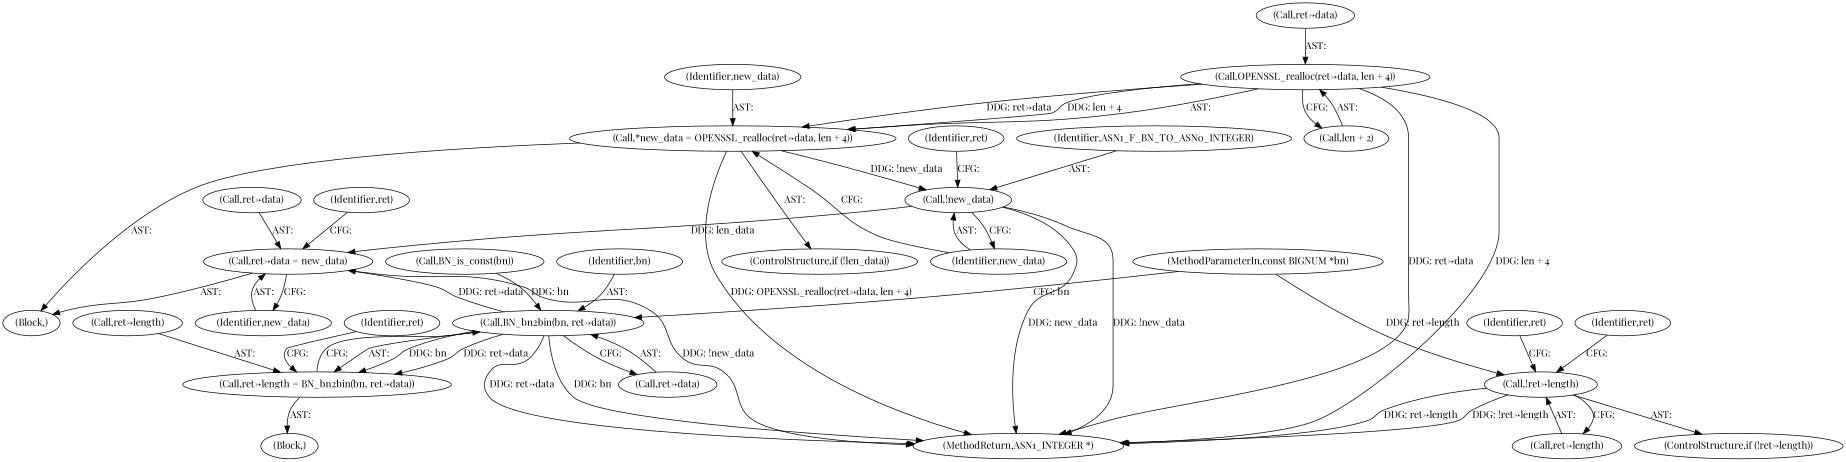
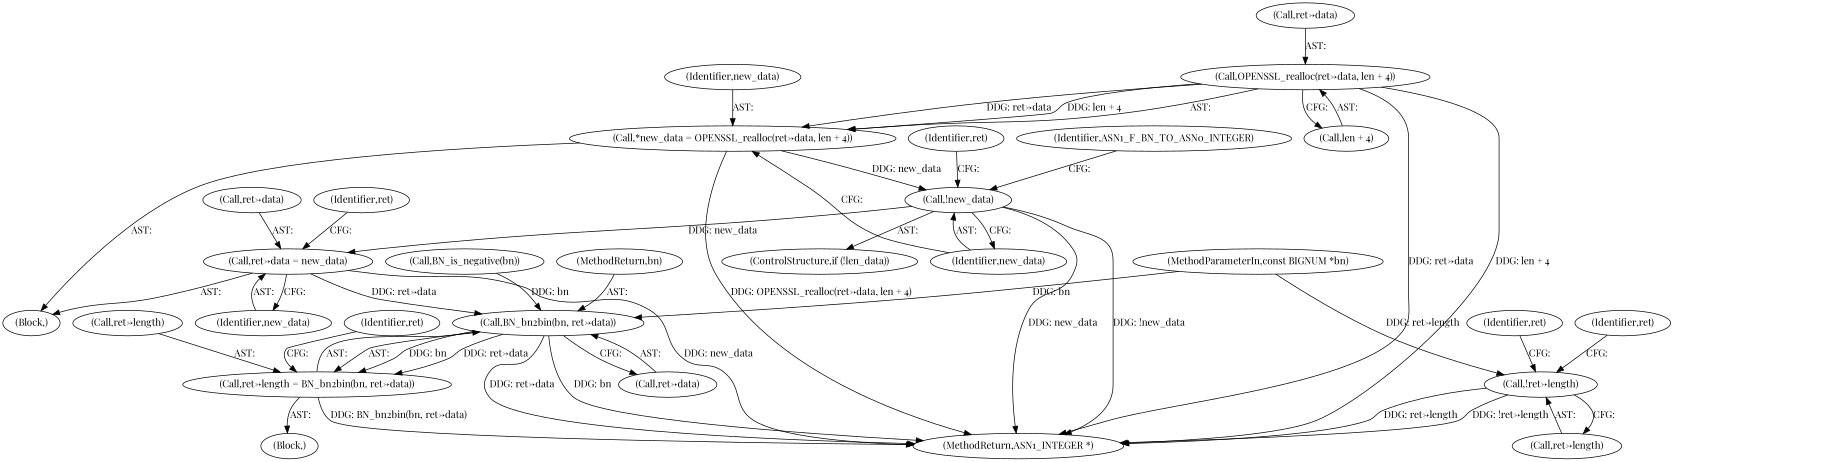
node "(Call,len + 2)": label "(Call,len + 2)" -> "(Call,len + 4)"
edge "(Call,*new_data = OPENSSL_realloc(ret->data, len + 4))" -> "(Call,!new_data)": label "DDG: !new_data" -> "DDG: new_data"
edge "(Identifier,ASN1_F_BN_TO_ASN0_INTEGER)" -> "(Call,!new_data)": label "AST: " -> "CFG: "
edge "(Call,*new_data = OPENSSL_realloc(ret->data, len + 4))" -> "(ControlStructure,if (!len_data))": now "(Call,!new_data)" -> "(ControlStructure,if (!len_data))"
edge "(Call,!new_data)" -> "(Call,ret->data = new_data)": label "DDG: len_data" -> "DDG: new_data"
node "(Call,BN_is_const(bn))": label "(Call,BN_is_const(bn))" -> "(Call,BN_is_negative(bn))"
node "(Identifier,bn)": label "(Identifier,bn)" -> "(MethodReturn,bn)"
edge "(Call,BN_bn2bin(bn, ret->data))" -> "(Call,ret->data = new_data)": reversed
edge "(MethodParameterIn,const BIGNUM *bn)" -> "(Call,BN_bn2bin(bn, ret->data))": label "CFG: bn" -> "DDG: bn"
edge "(Call,ret->length = BN_bn2bin(bn, ret->data))" -> "(Call,BN_bn2bin(bn, ret->data))": label "CFG: " -> "AST: "
edge "(Call,ret->data = new_data)" -> "(MethodReturn,ASN1_INTEGER *)": label "DDG: !new_data" -> "DDG: new_data"
edge "(Call,ret->length = BN_bn2bin(bn, ret->data))" -> "(MethodReturn,ASN1_INTEGER *)": added, label "DDG: BN_bn2bin(bn, ret->data)"
node "(ControlStructure,if (!ret->length))": removed
